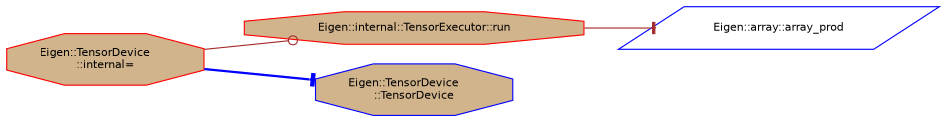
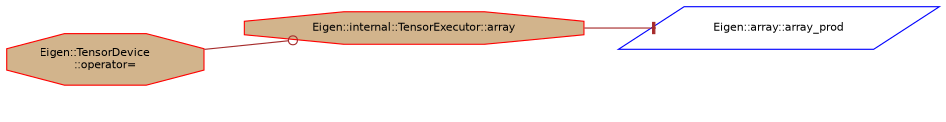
node "Eigen::internal::TensorExecutor::run": label "Eigen::internal::TensorExecutor::run" -> "Eigen::internal::TensorExecutor::array"
node "Eigen::TensorDevice ::internal=": label "Eigen::TensorDevice ::internal=" -> "Eigen::TensorDevice ::operator="
node "Eigen::TensorDevice ::TensorDevice": removed
